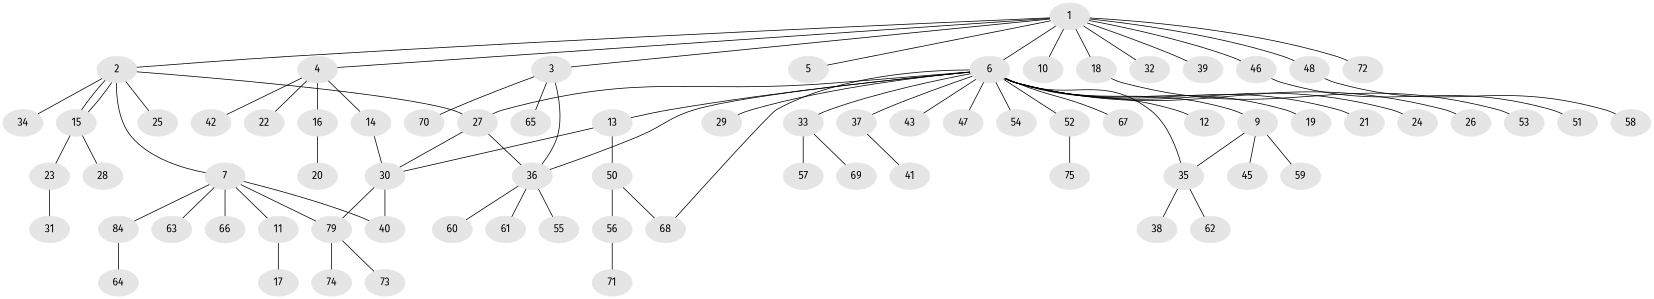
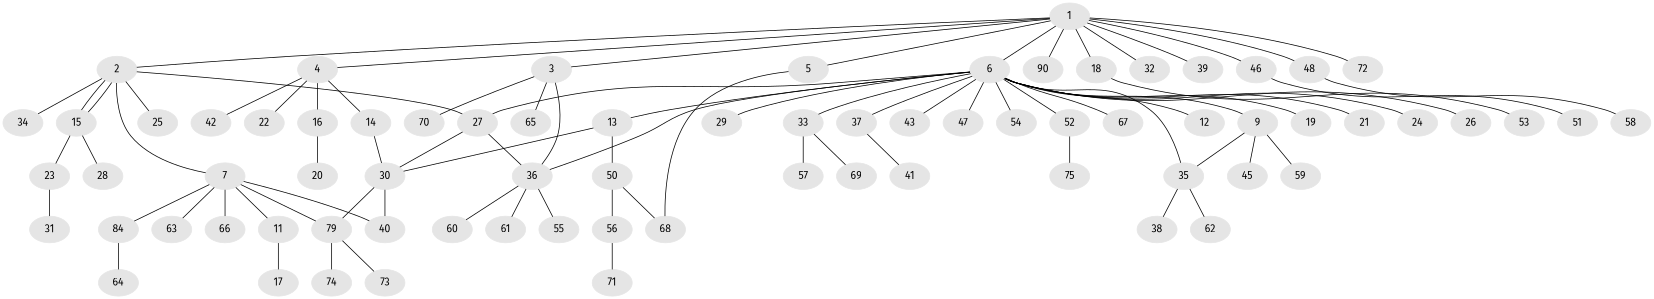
node "10": label "10" -> "90"
edge "6" -- "68": now "5" -- "68"
